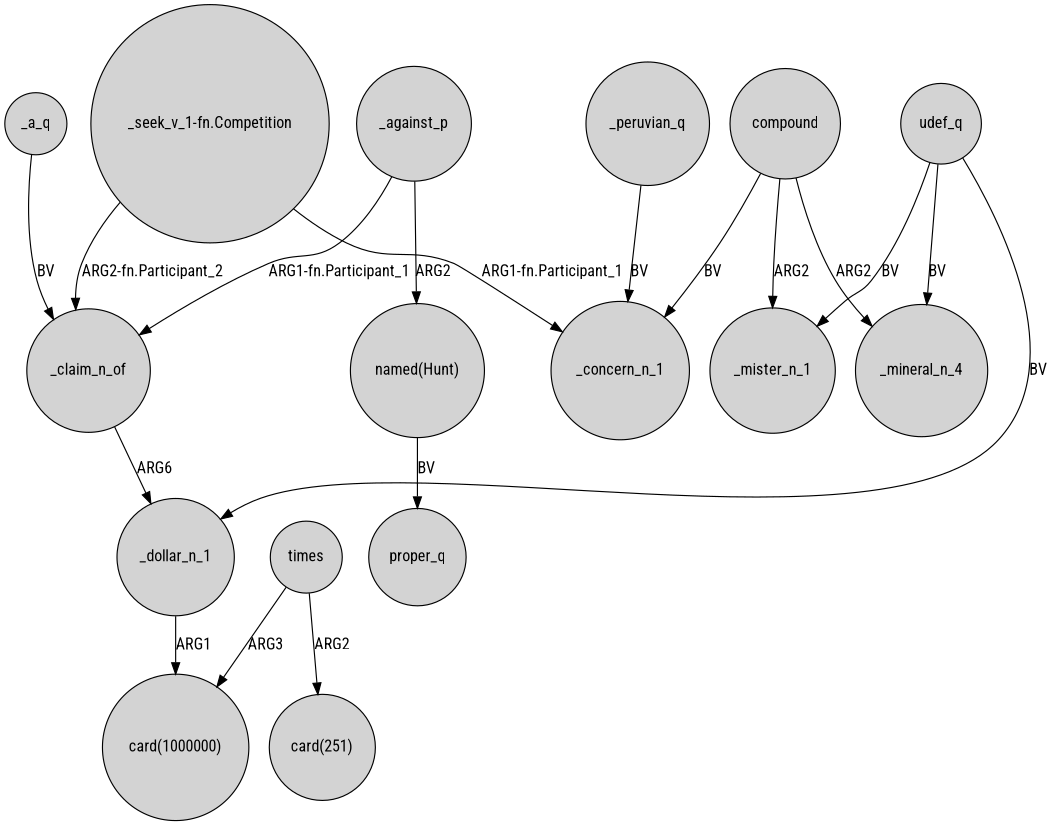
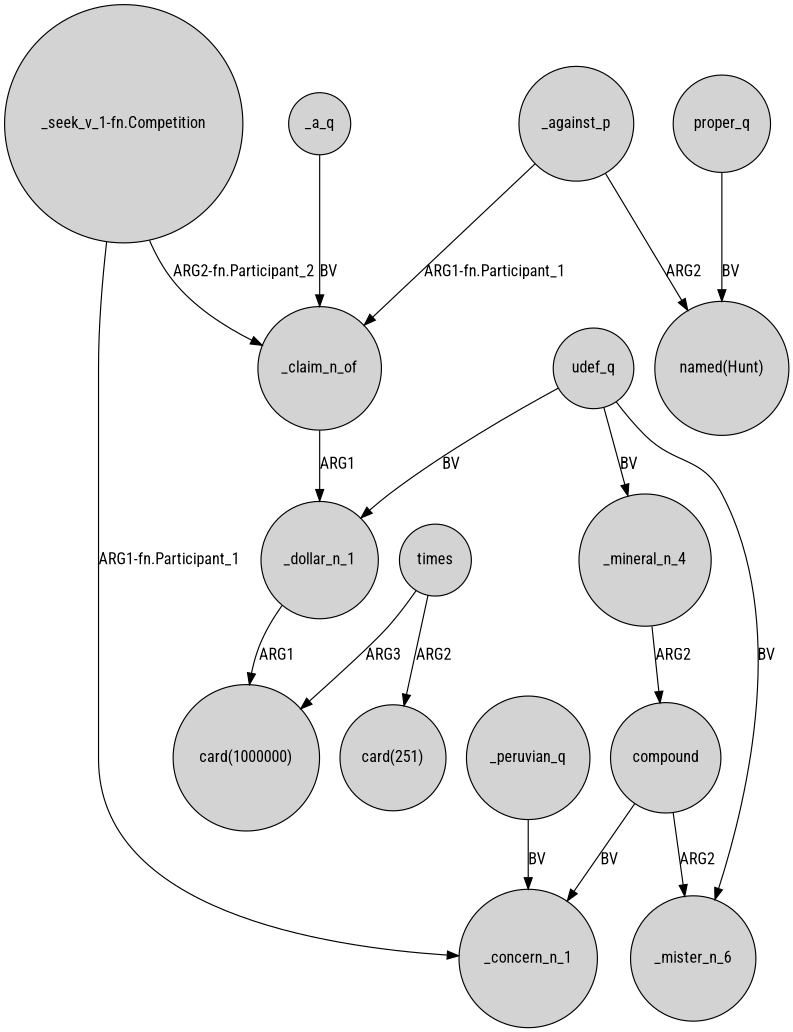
edge "compound" -> "_mineral_n_4": reversed
node "_mister_n_1": label "_mister_n_1" -> "_mister_n_6"
edge "named(Hunt)" -> "proper_q": reversed
edge "_claim_n_of" -> "_dollar_n_1": label "ARG6" -> "ARG1"
